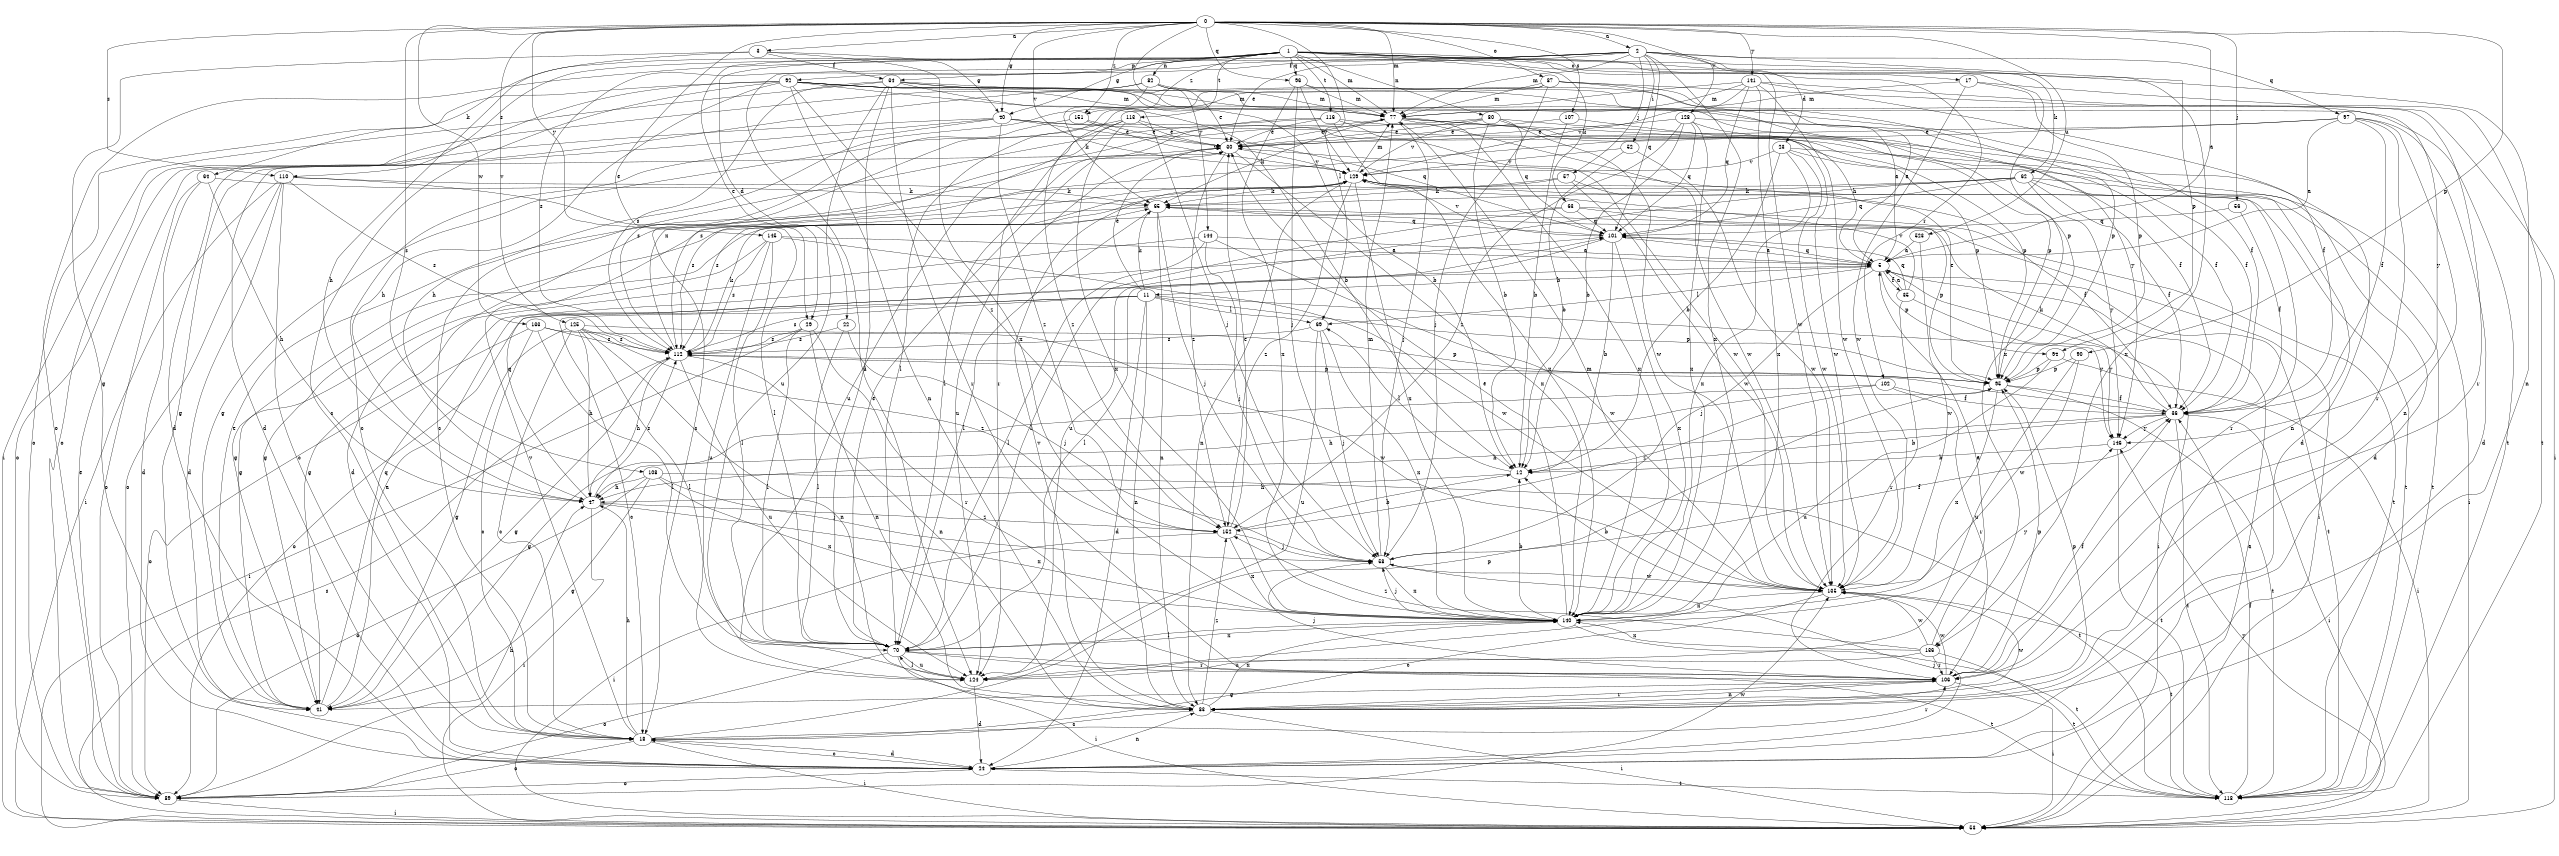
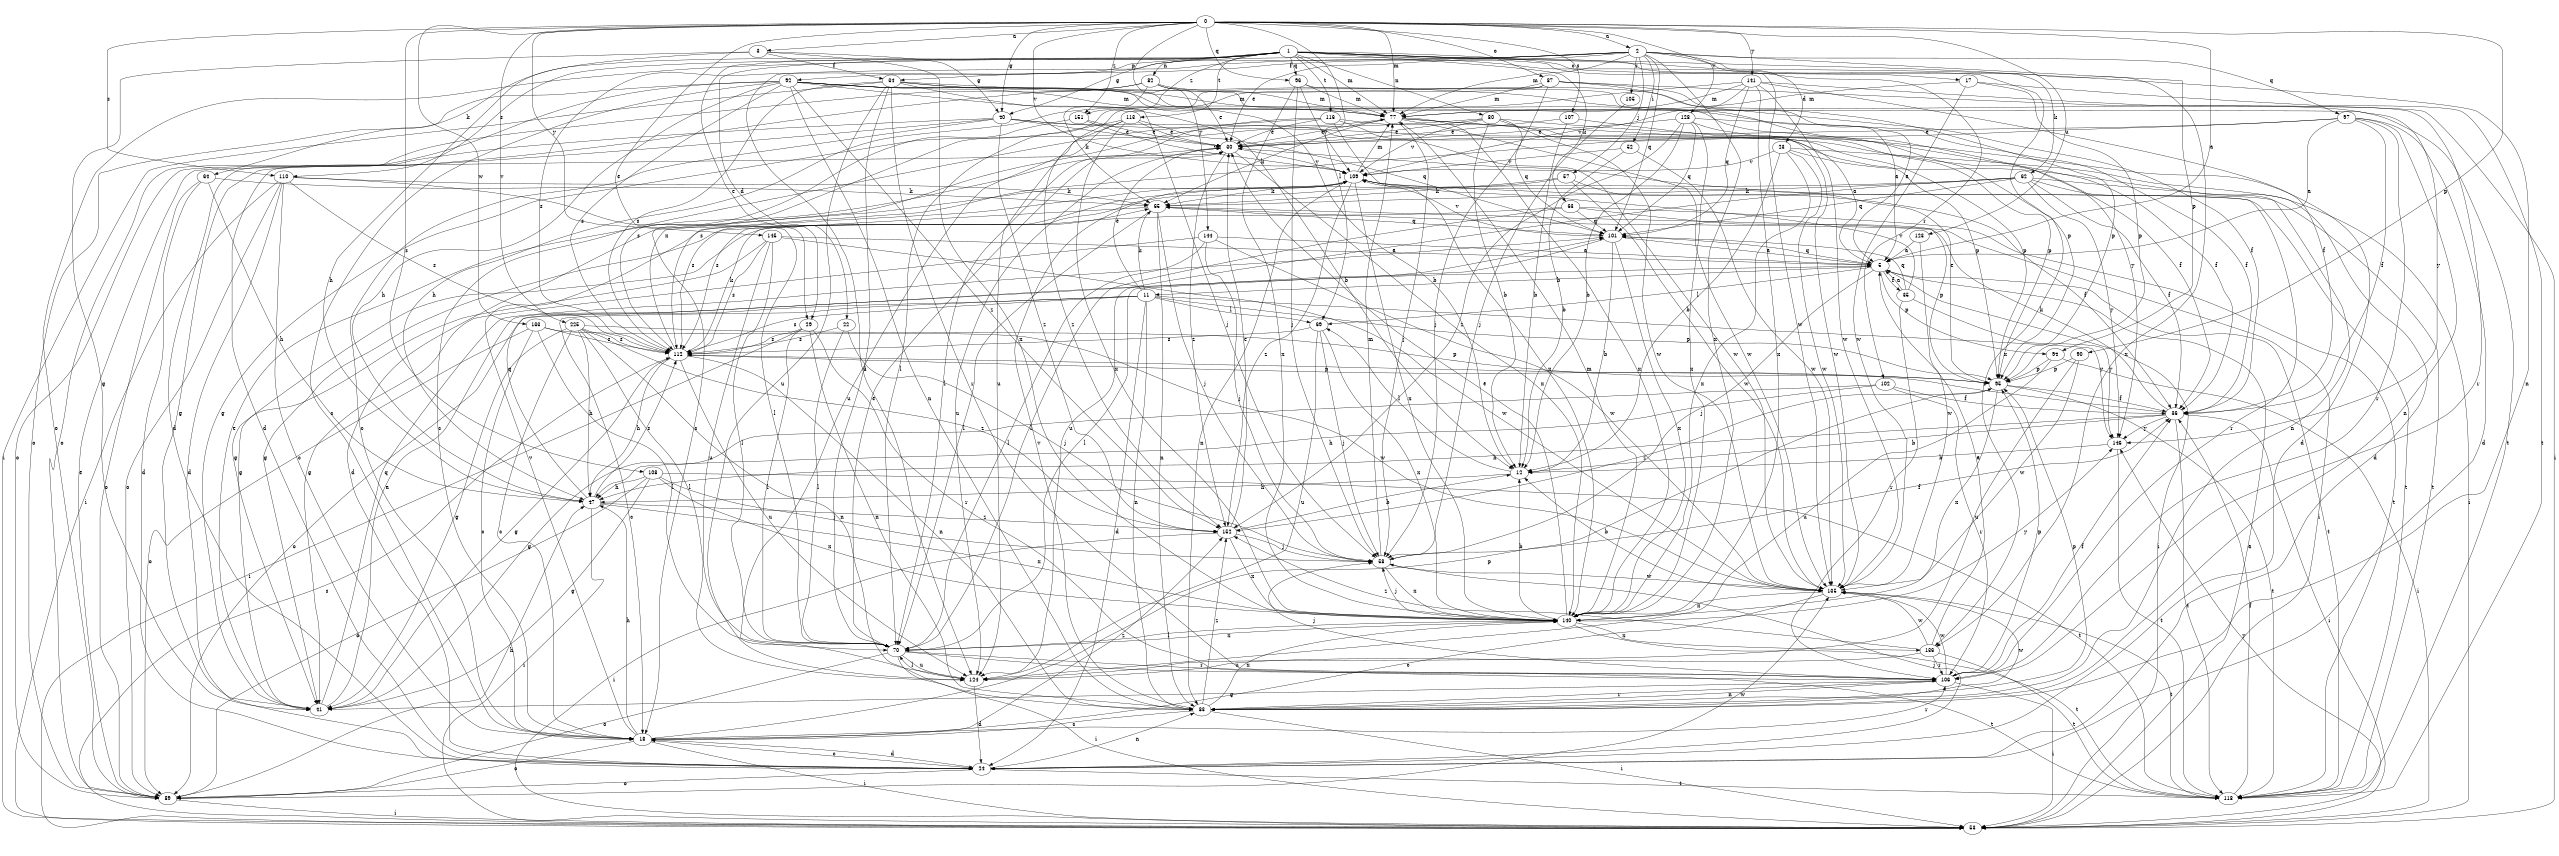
node "105": added
node "129": label "129" -> "109"
edge "107" -> "5": label "h" -> "a"
edge "92" -> "112": added, label "s"
node "56": removed
node "523": label "523" -> "123"
node "125": label "125" -> "225"
edge "87" -> "124": label "r" -> "u"
edge "136" -> "140": reversed
edge "18" -> "152": added, label "z"
